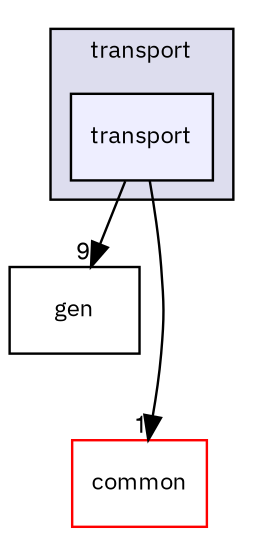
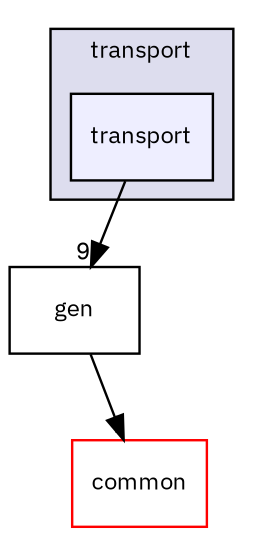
edge "transport" -> "common": now "gen" -> "common"
